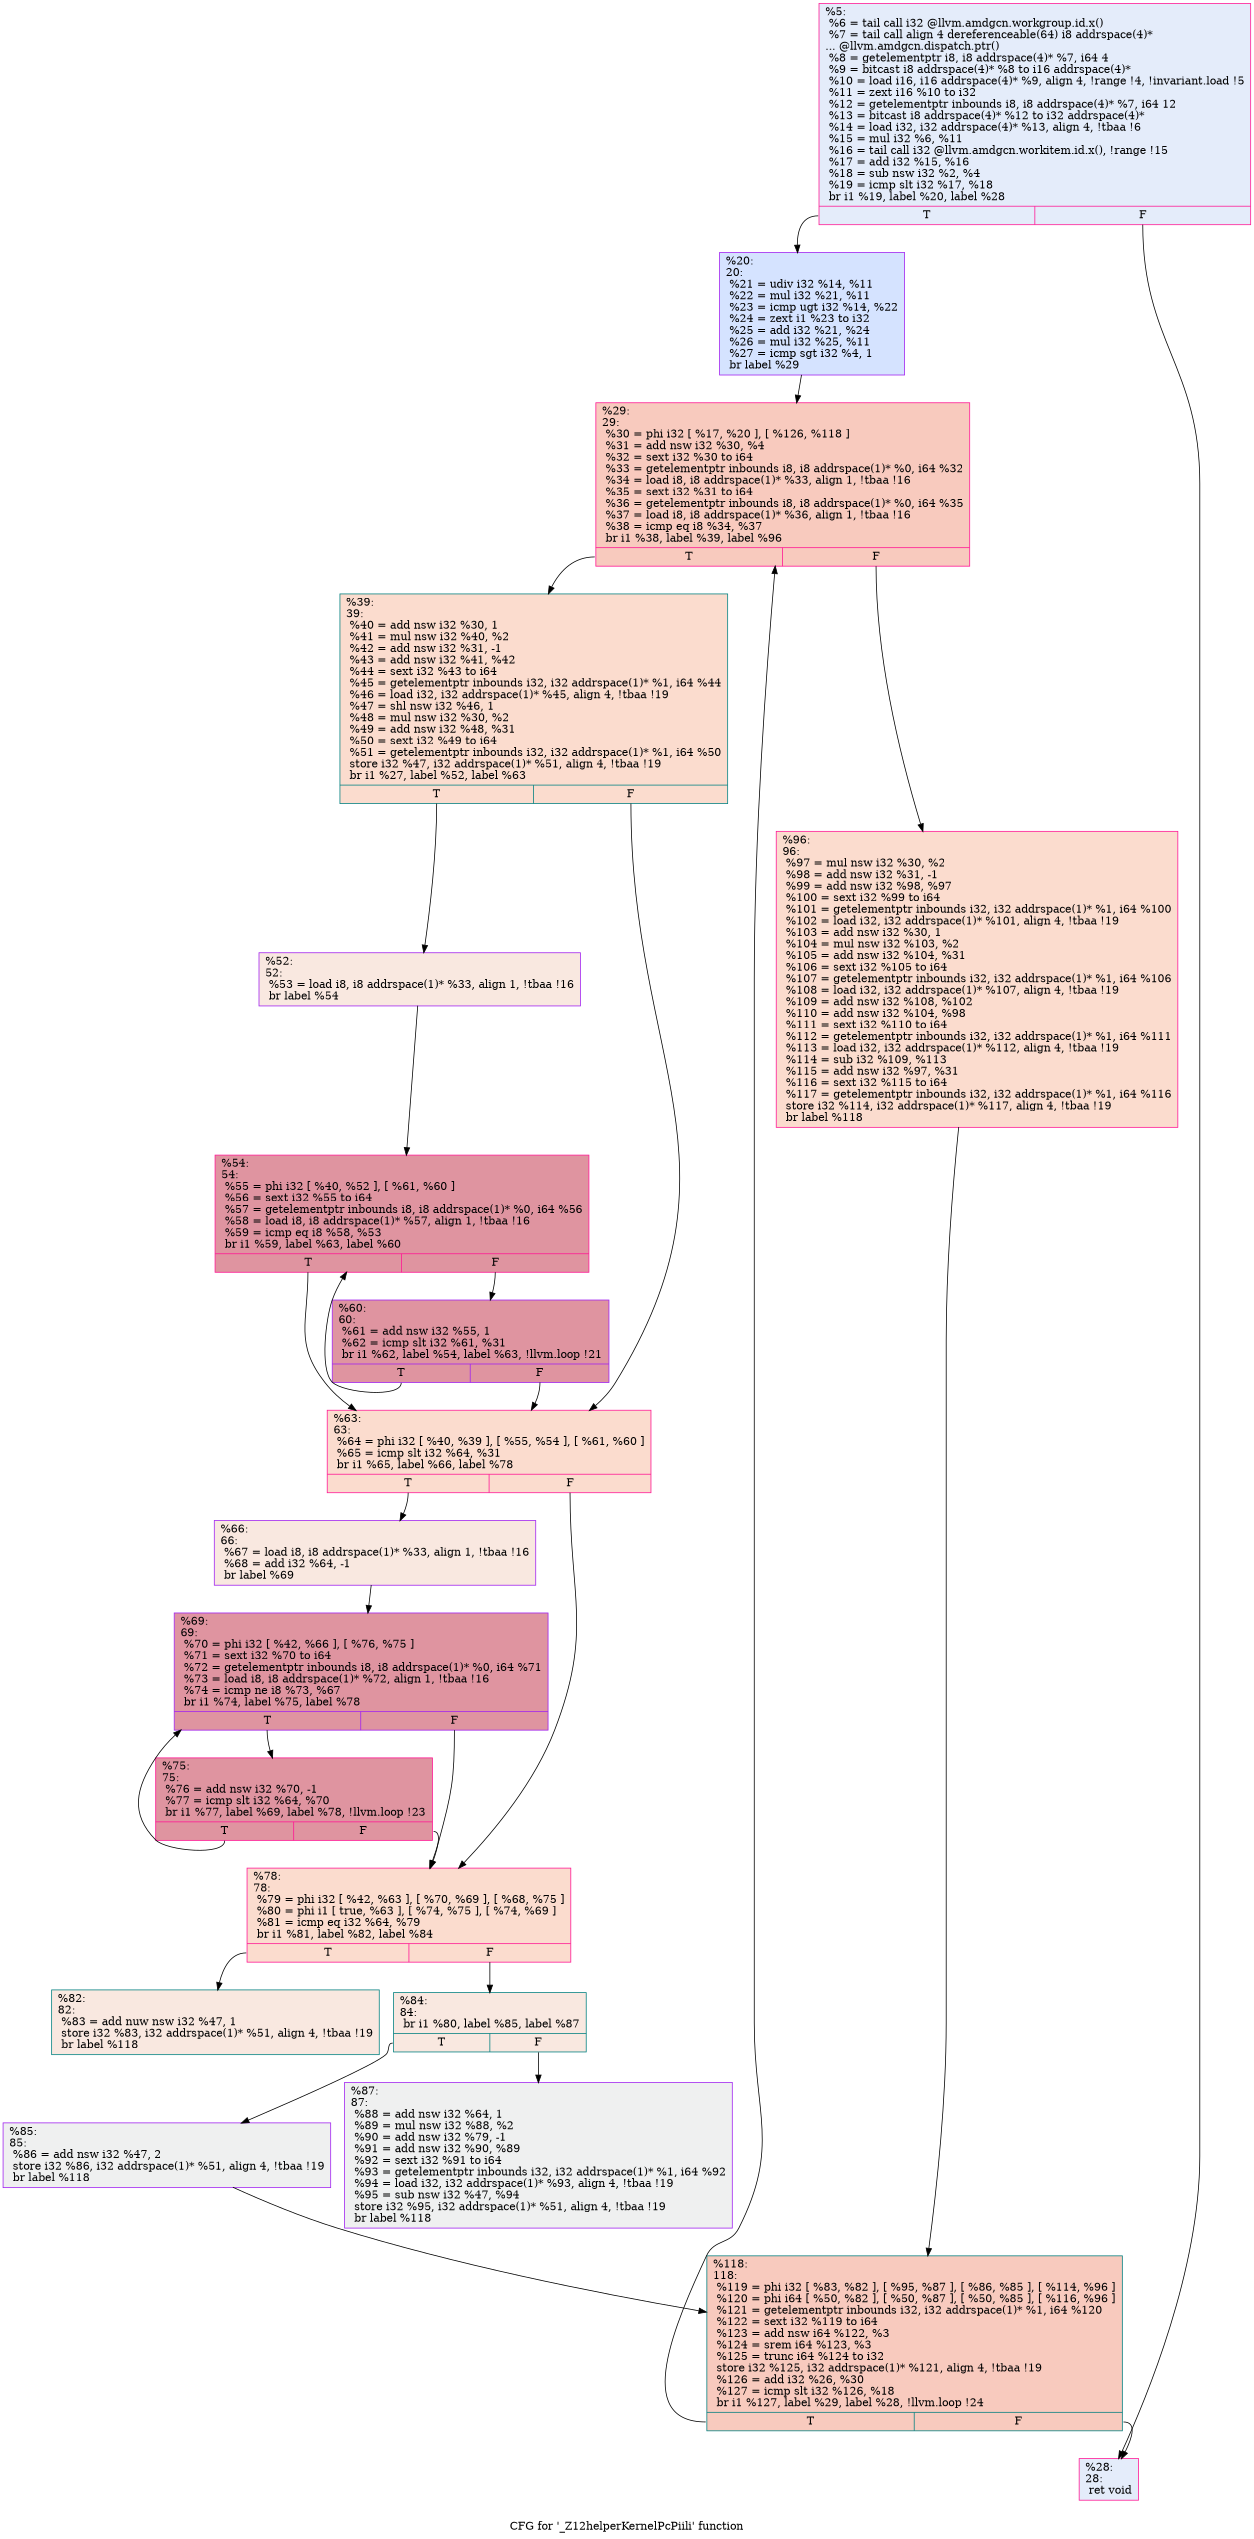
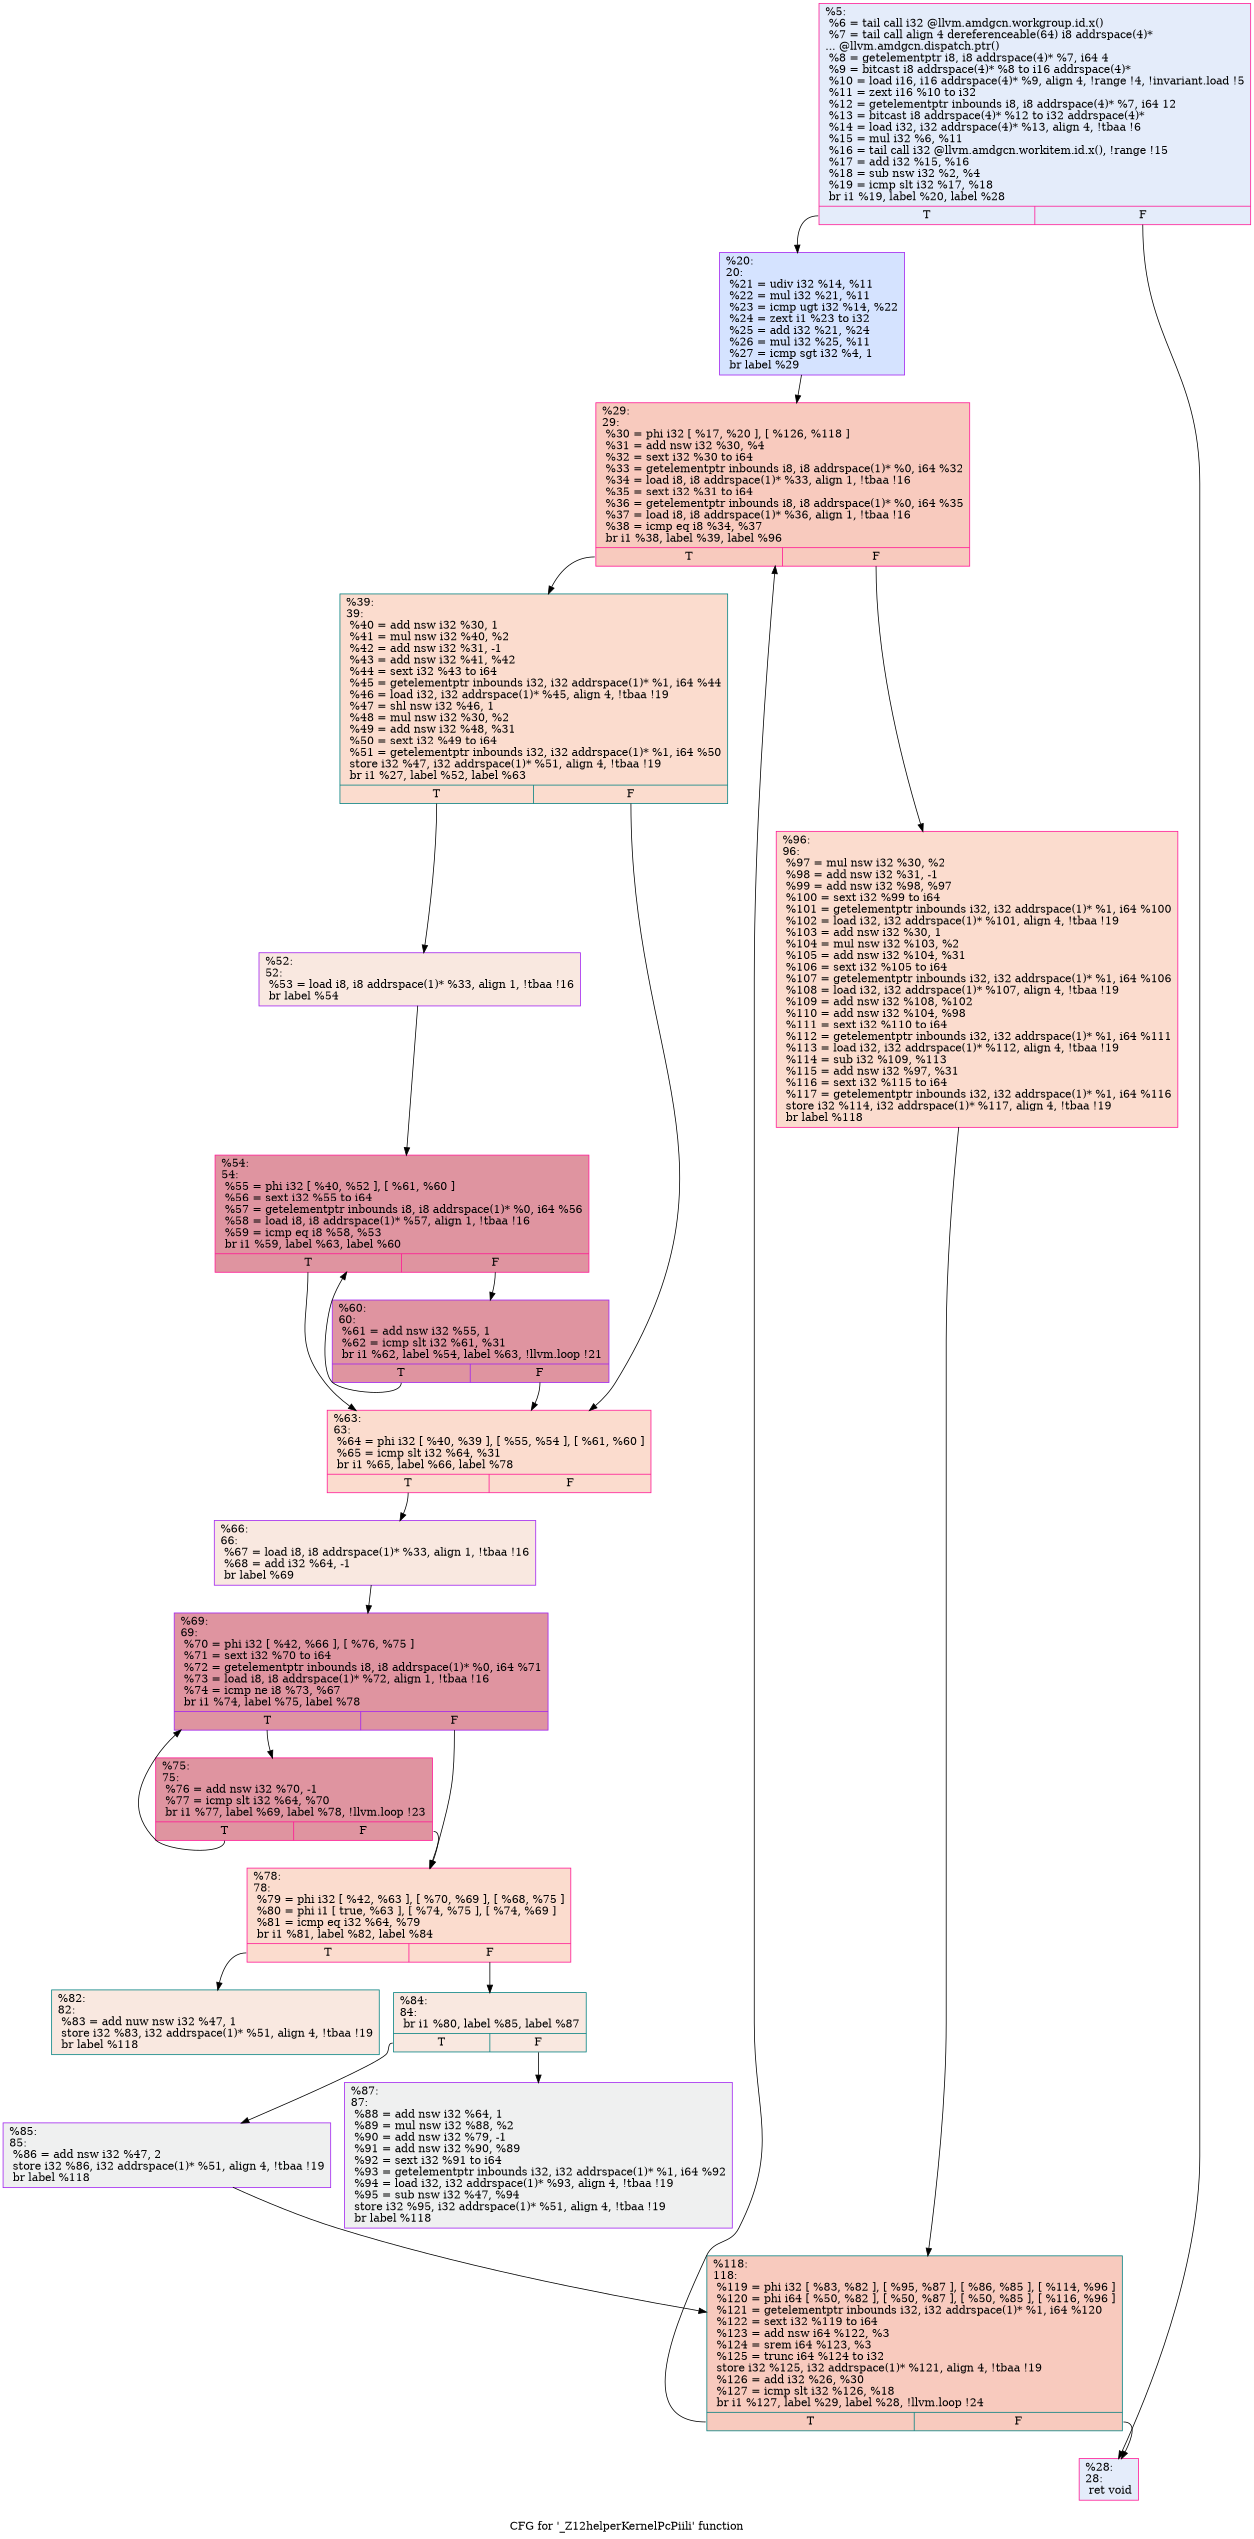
edge "%63:" -> "%78:": removed
